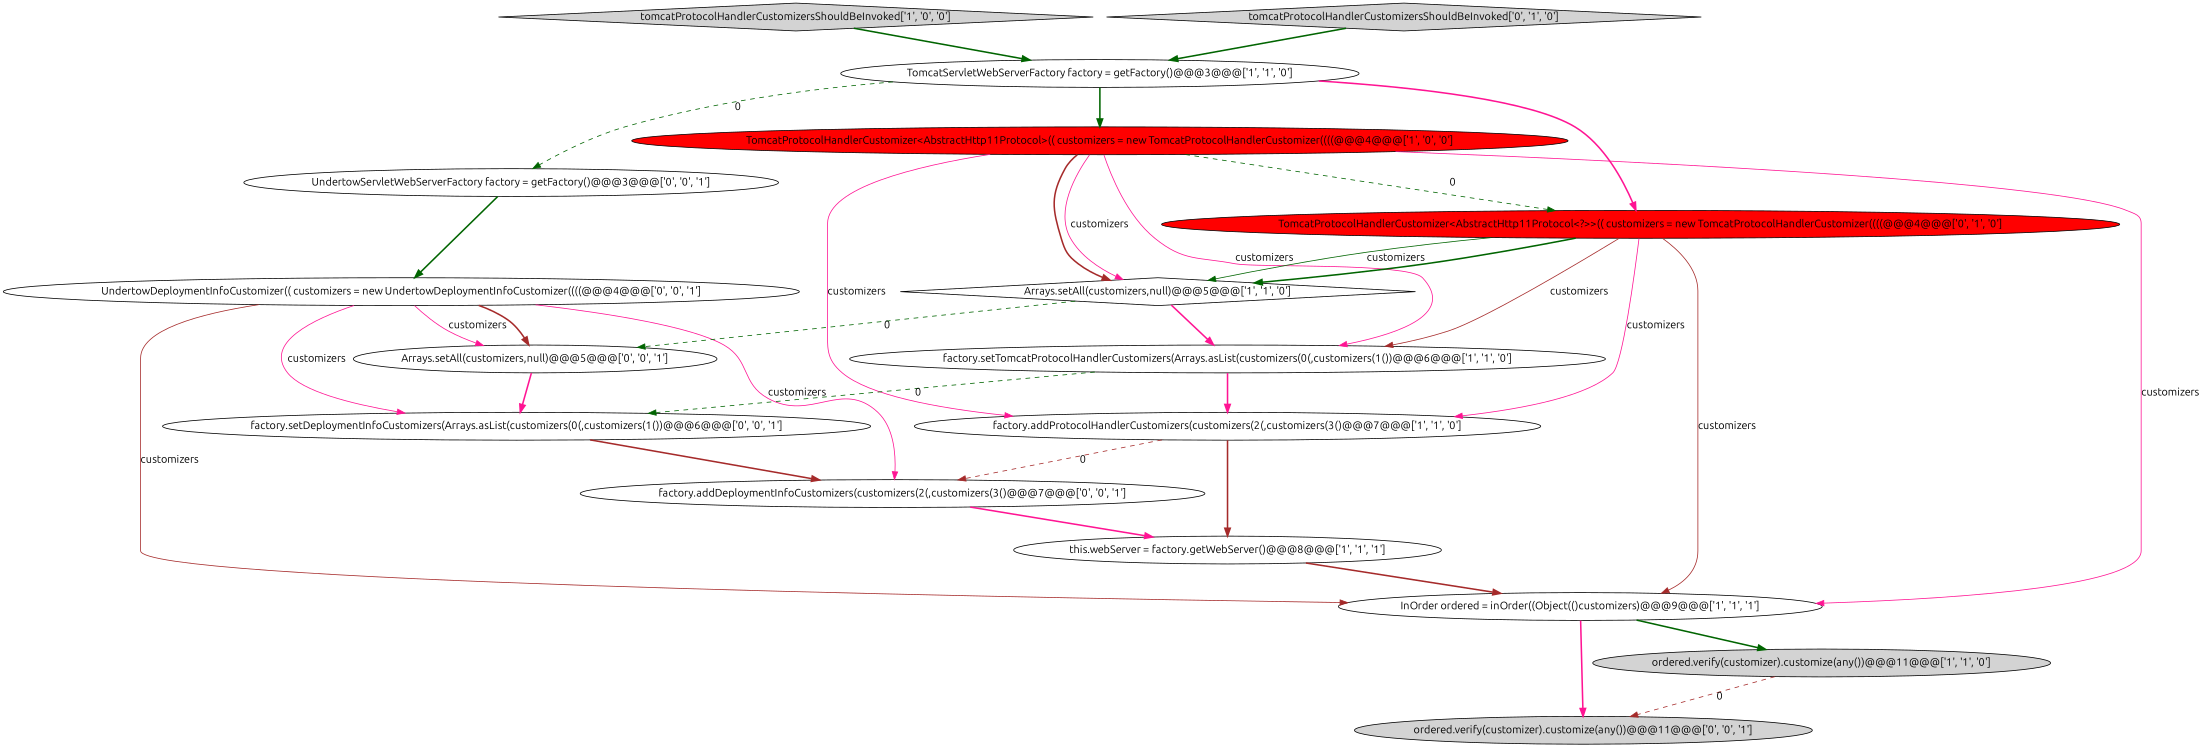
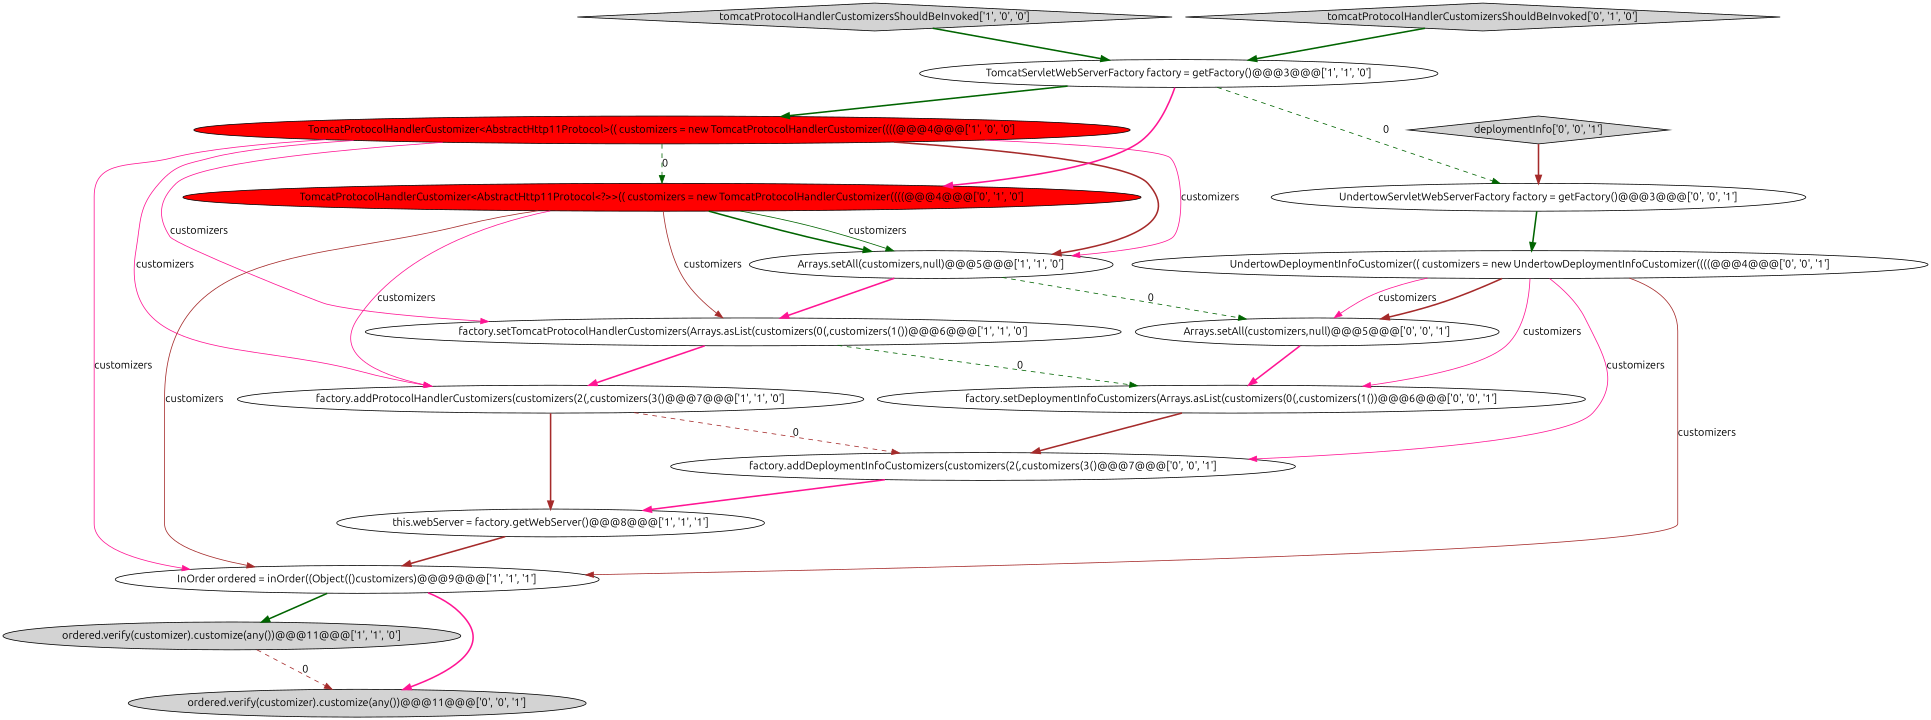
node "deploymentInfo['0', '0', '1']": added
node "Arrays.setAll(customizers,null)@@@5@@@['1', '1', '0']": shape diamond -> ellipse
